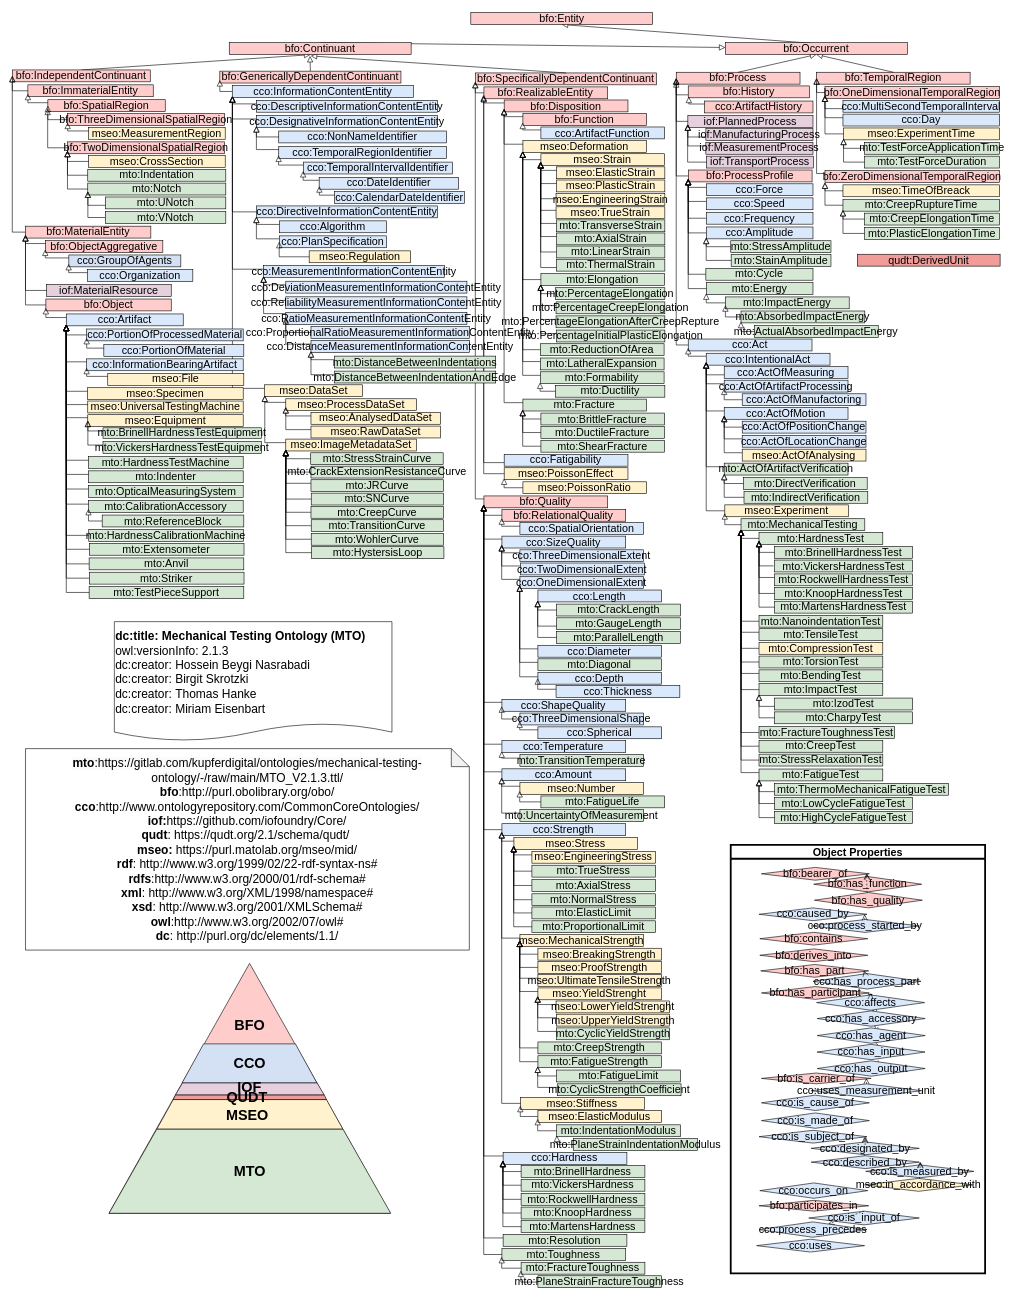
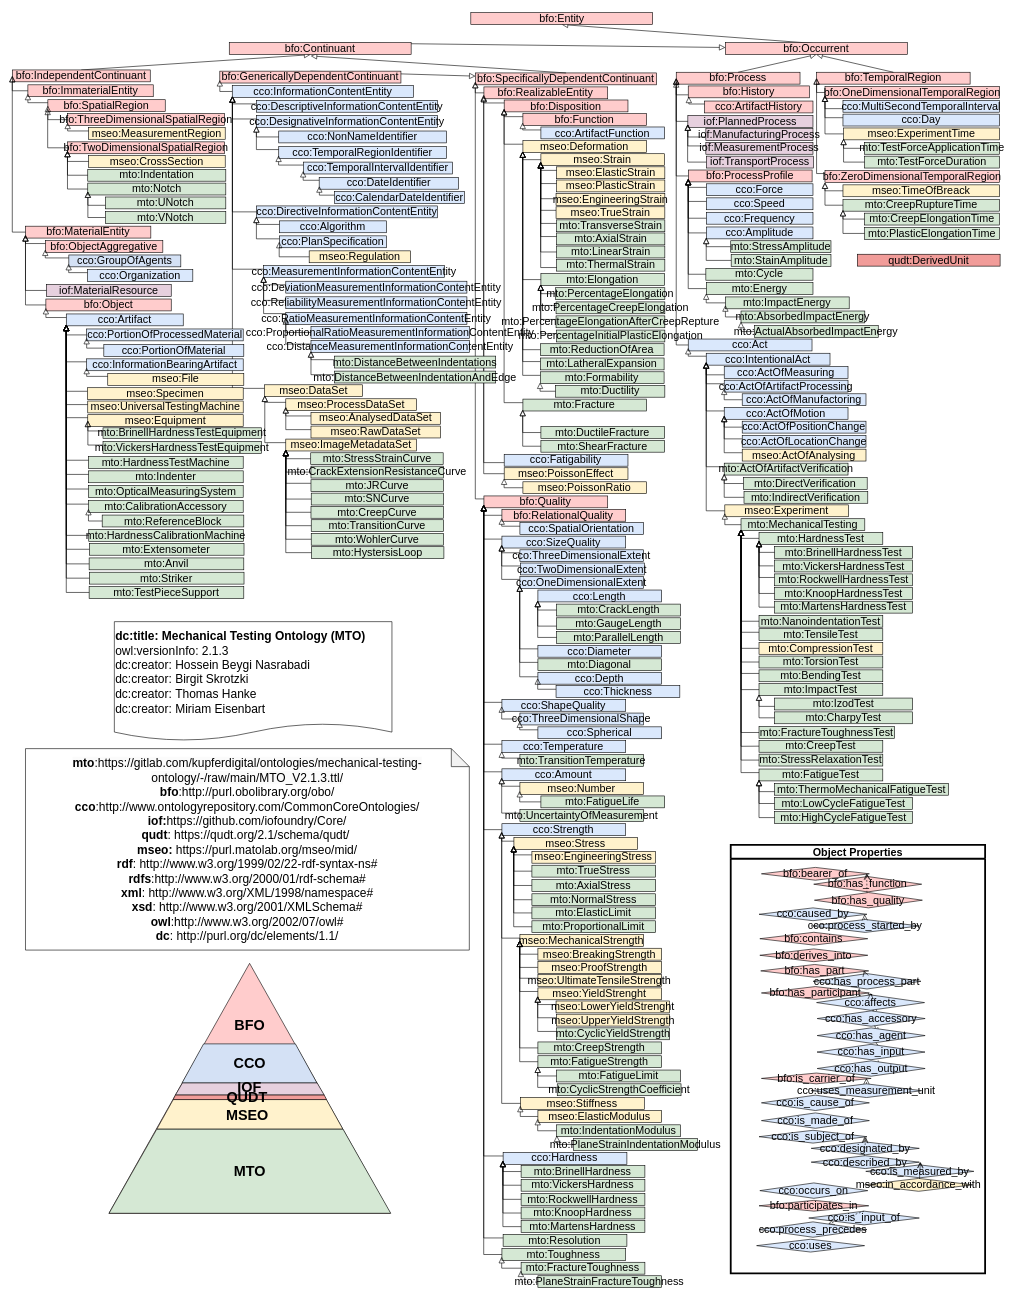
edge "bfo:GenericallyDependentContinuant" -> "bfo:Continuant": now "bfo:GenericallyDependentContinuant" -> "bfo:SpecificallyDependentContinuant"
edge "mto:BrittleFracture" -> "mto:Fracture": removed
node "mto:BrittleFracture": removed
edge "mseo:in_accordance_with" -> "cco:described_by": style dashed -> solid
edge "mto:PlaneStrainFractureToughness" -> "mto:FractureToughness": style solid -> dashed
